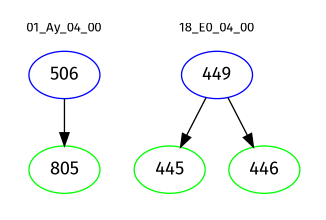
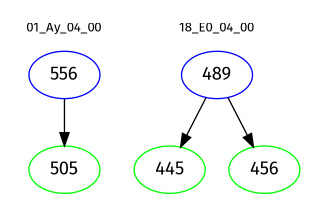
node "506": label "506" -> "556"
node "449": label "449" -> "489"
node "805": label "805" -> "505"
node "446": label "446" -> "456"
